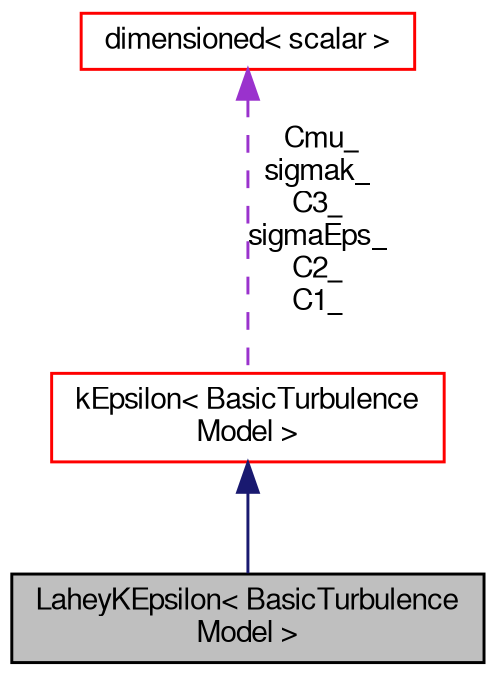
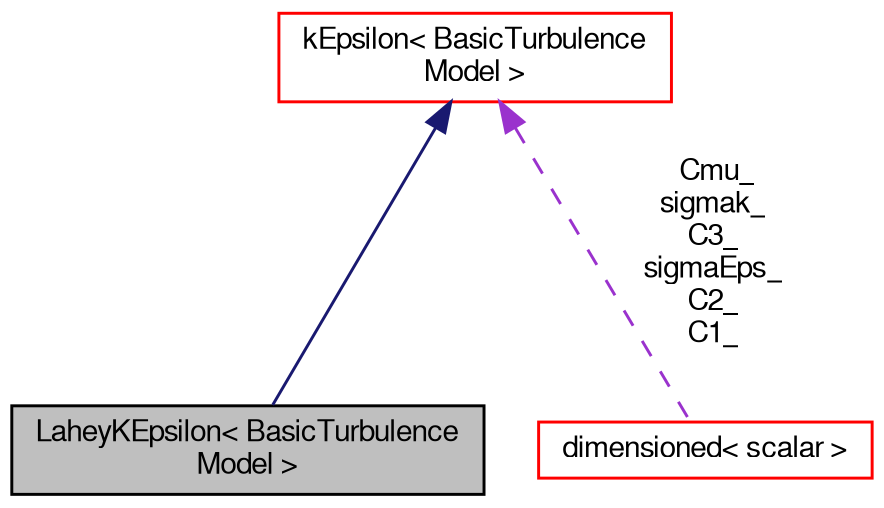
edge "kEpsilon< BasicTurbulence Model >" -> "dimensioned< scalar >": reversed
